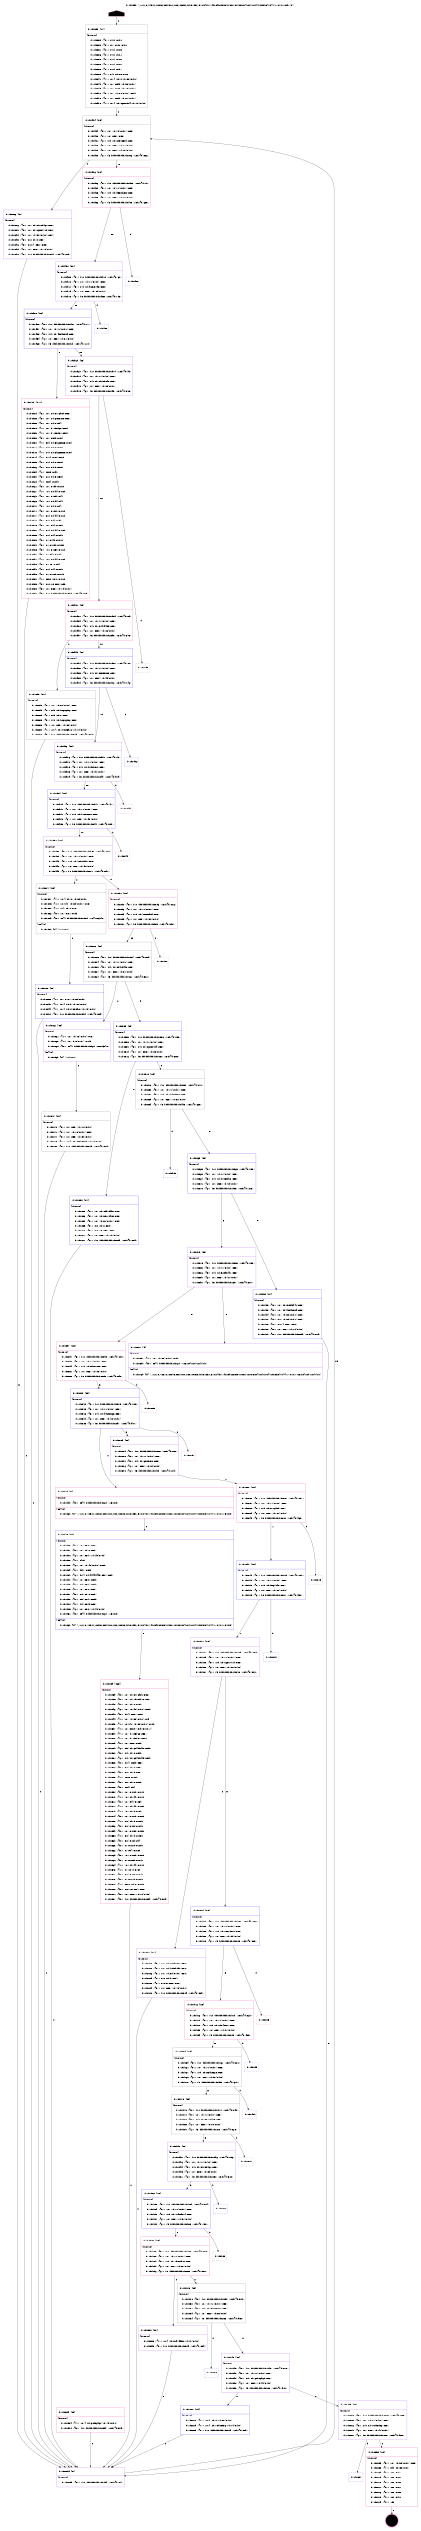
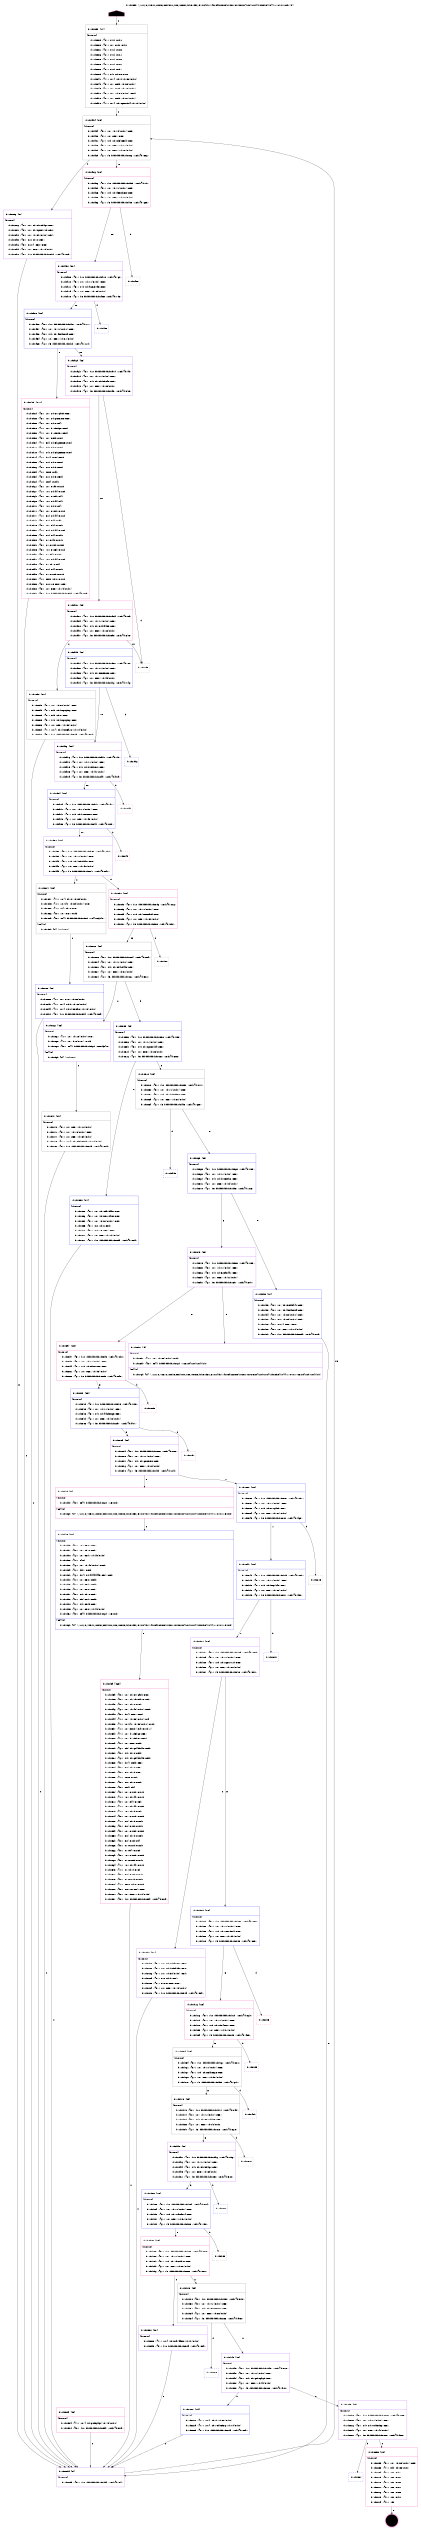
edge "0x401984 [25]" -> "0x40199d [25]": now "0x401984 [25]" -> "0x402193"
edge "0x401ab0 [25]" -> "0x401db0 [5]": now "0x401ac9 [25]" -> "0x401db0 [5]"
node "0x401ae2 [25]": color deeppink -> blue
